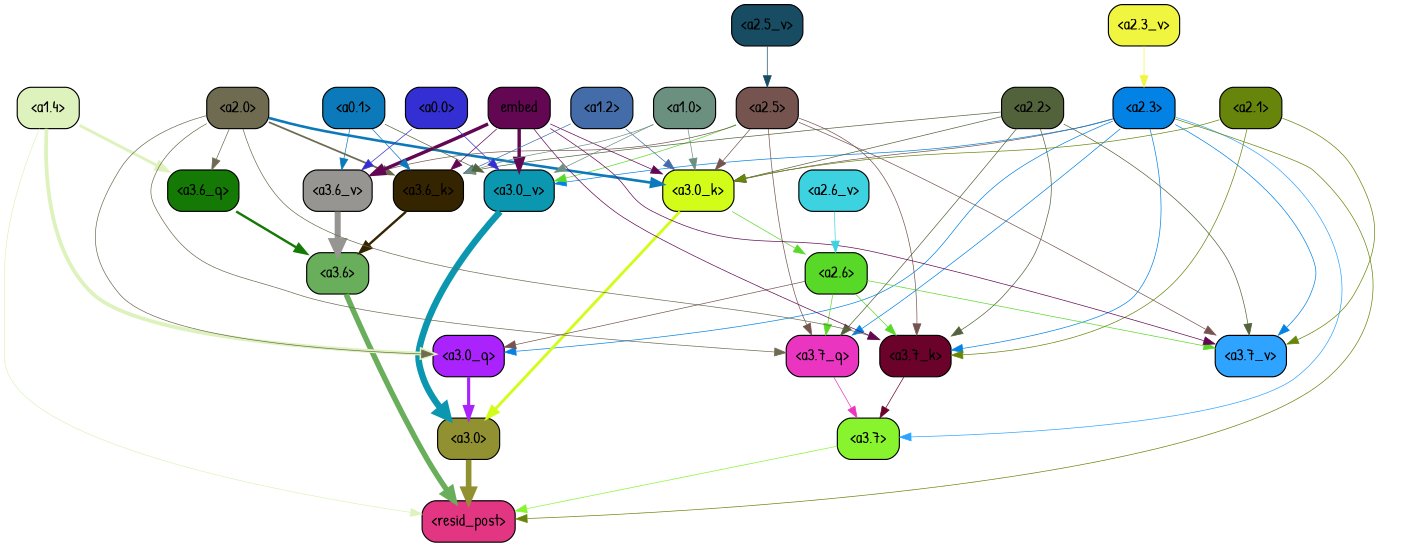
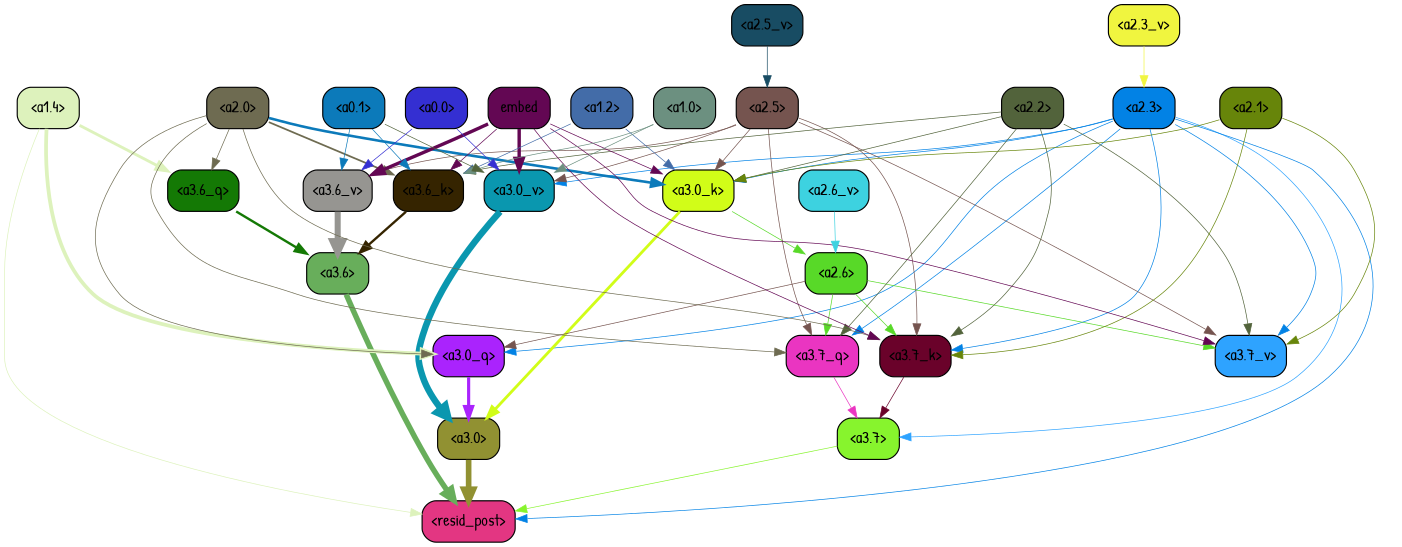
edge "<a1.0>" -> "<a3.0_k>": removed
edge "<a2.3>" -> "<a3.0_k>": color #75544f -> #0282e5
edge "<a2.5>" -> "<a3.0_v>": color #58d928 -> #75544f
edge "<a2.3>" -> "<resid_post>": color #67850a -> #0282e5
